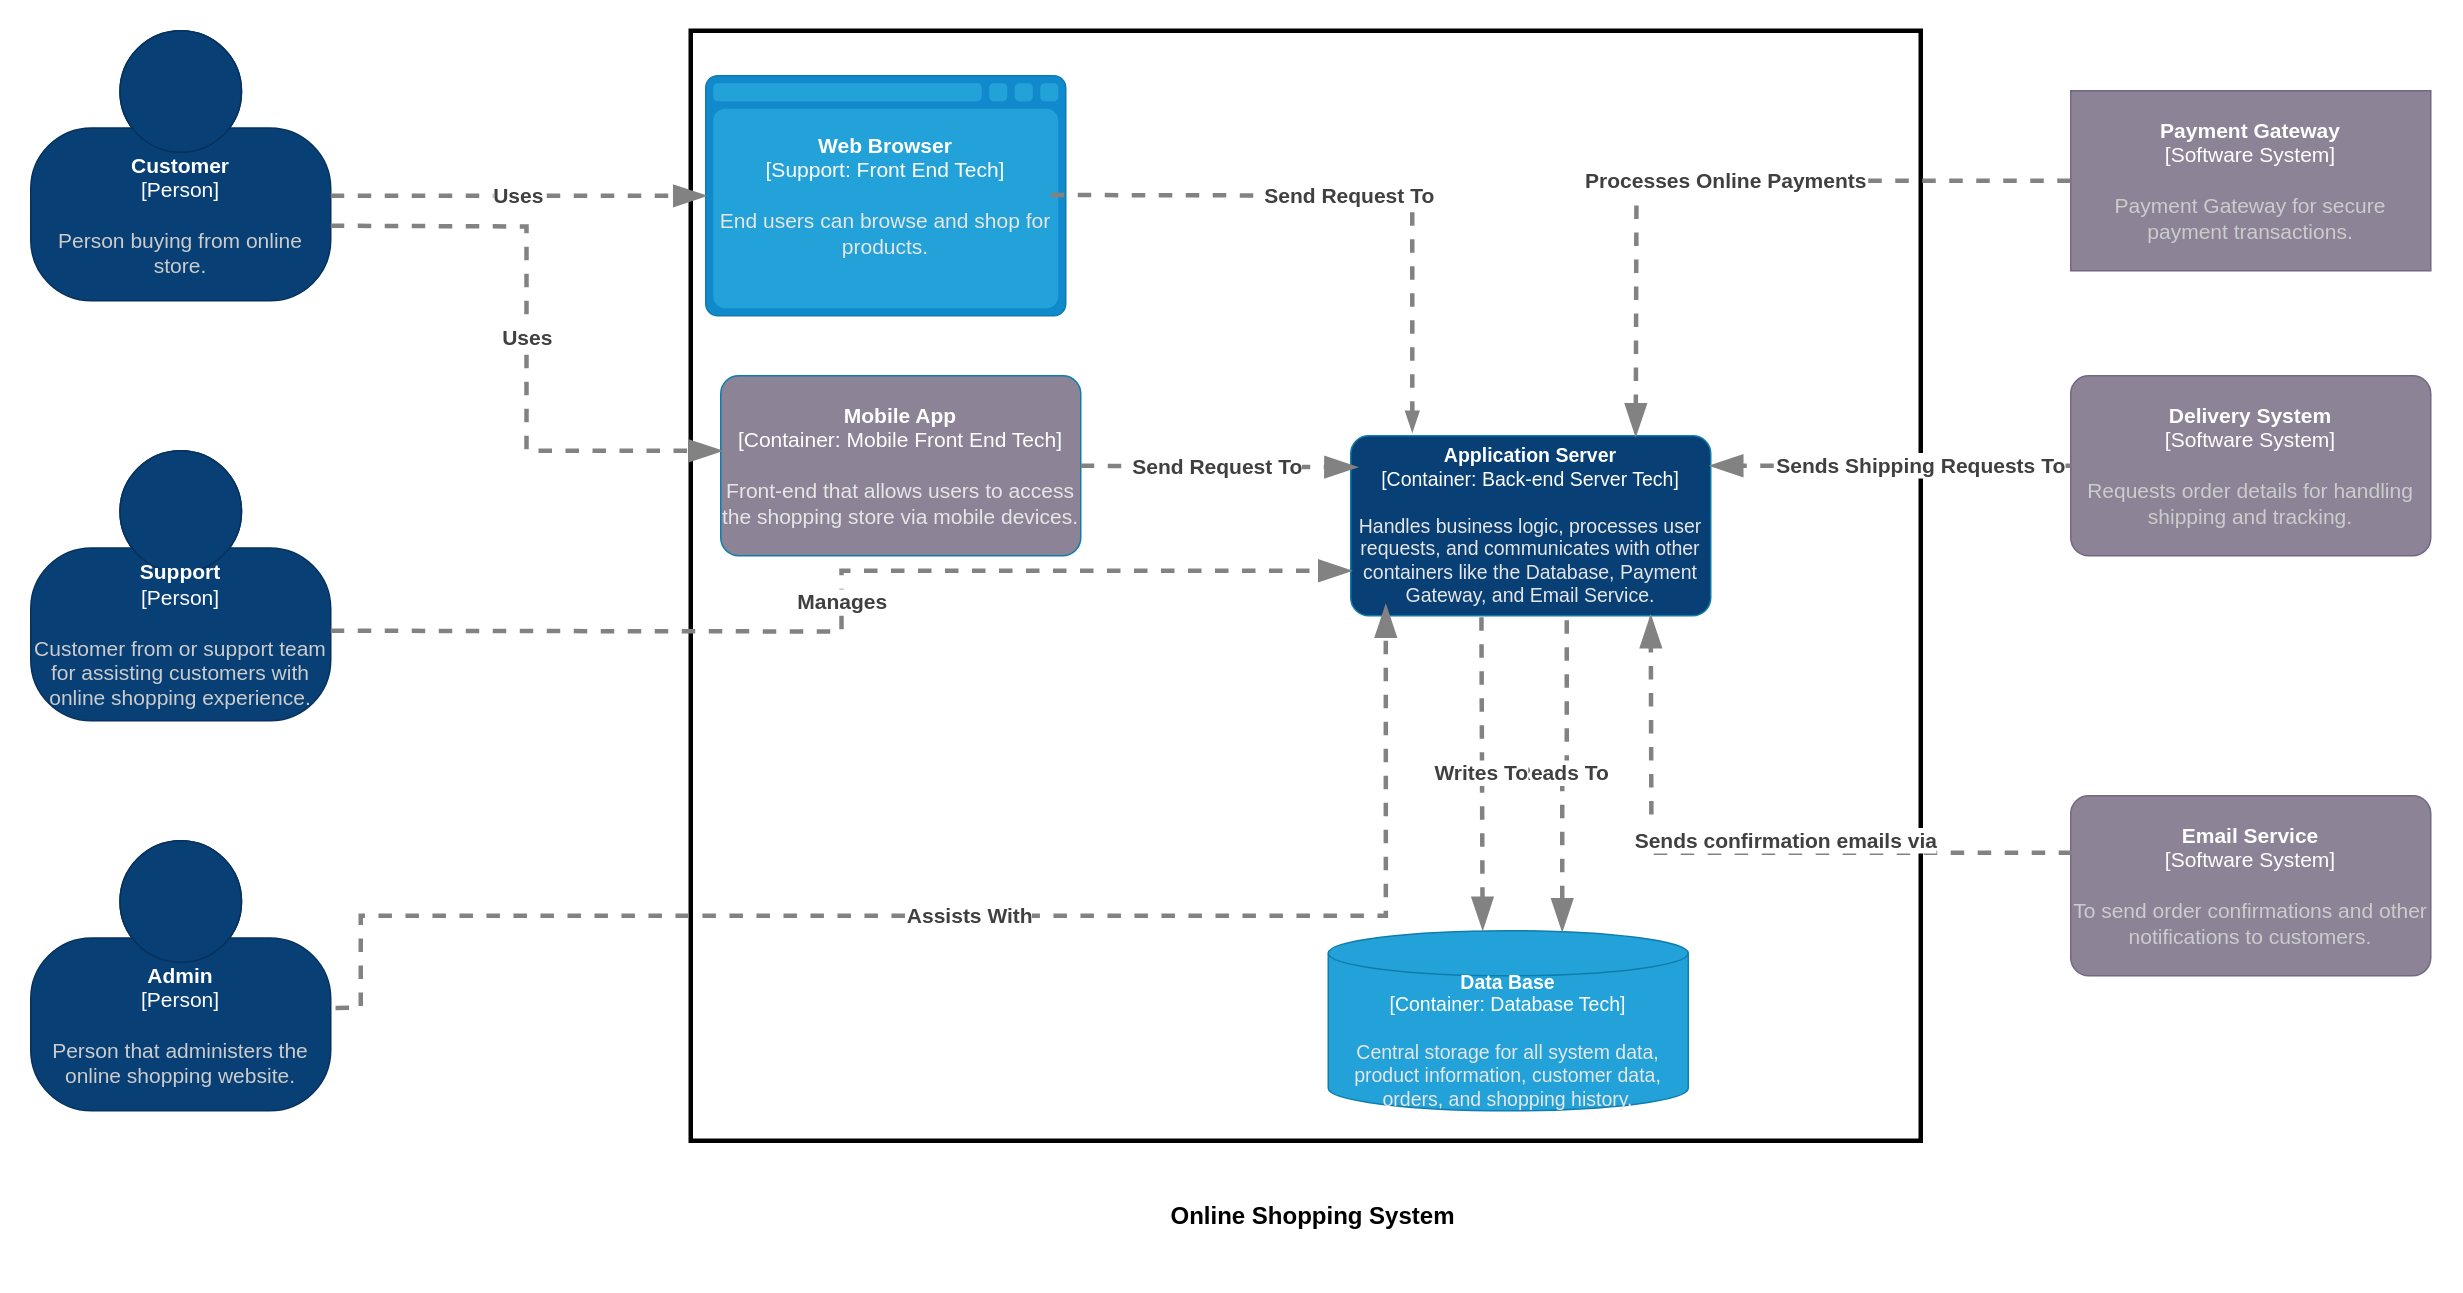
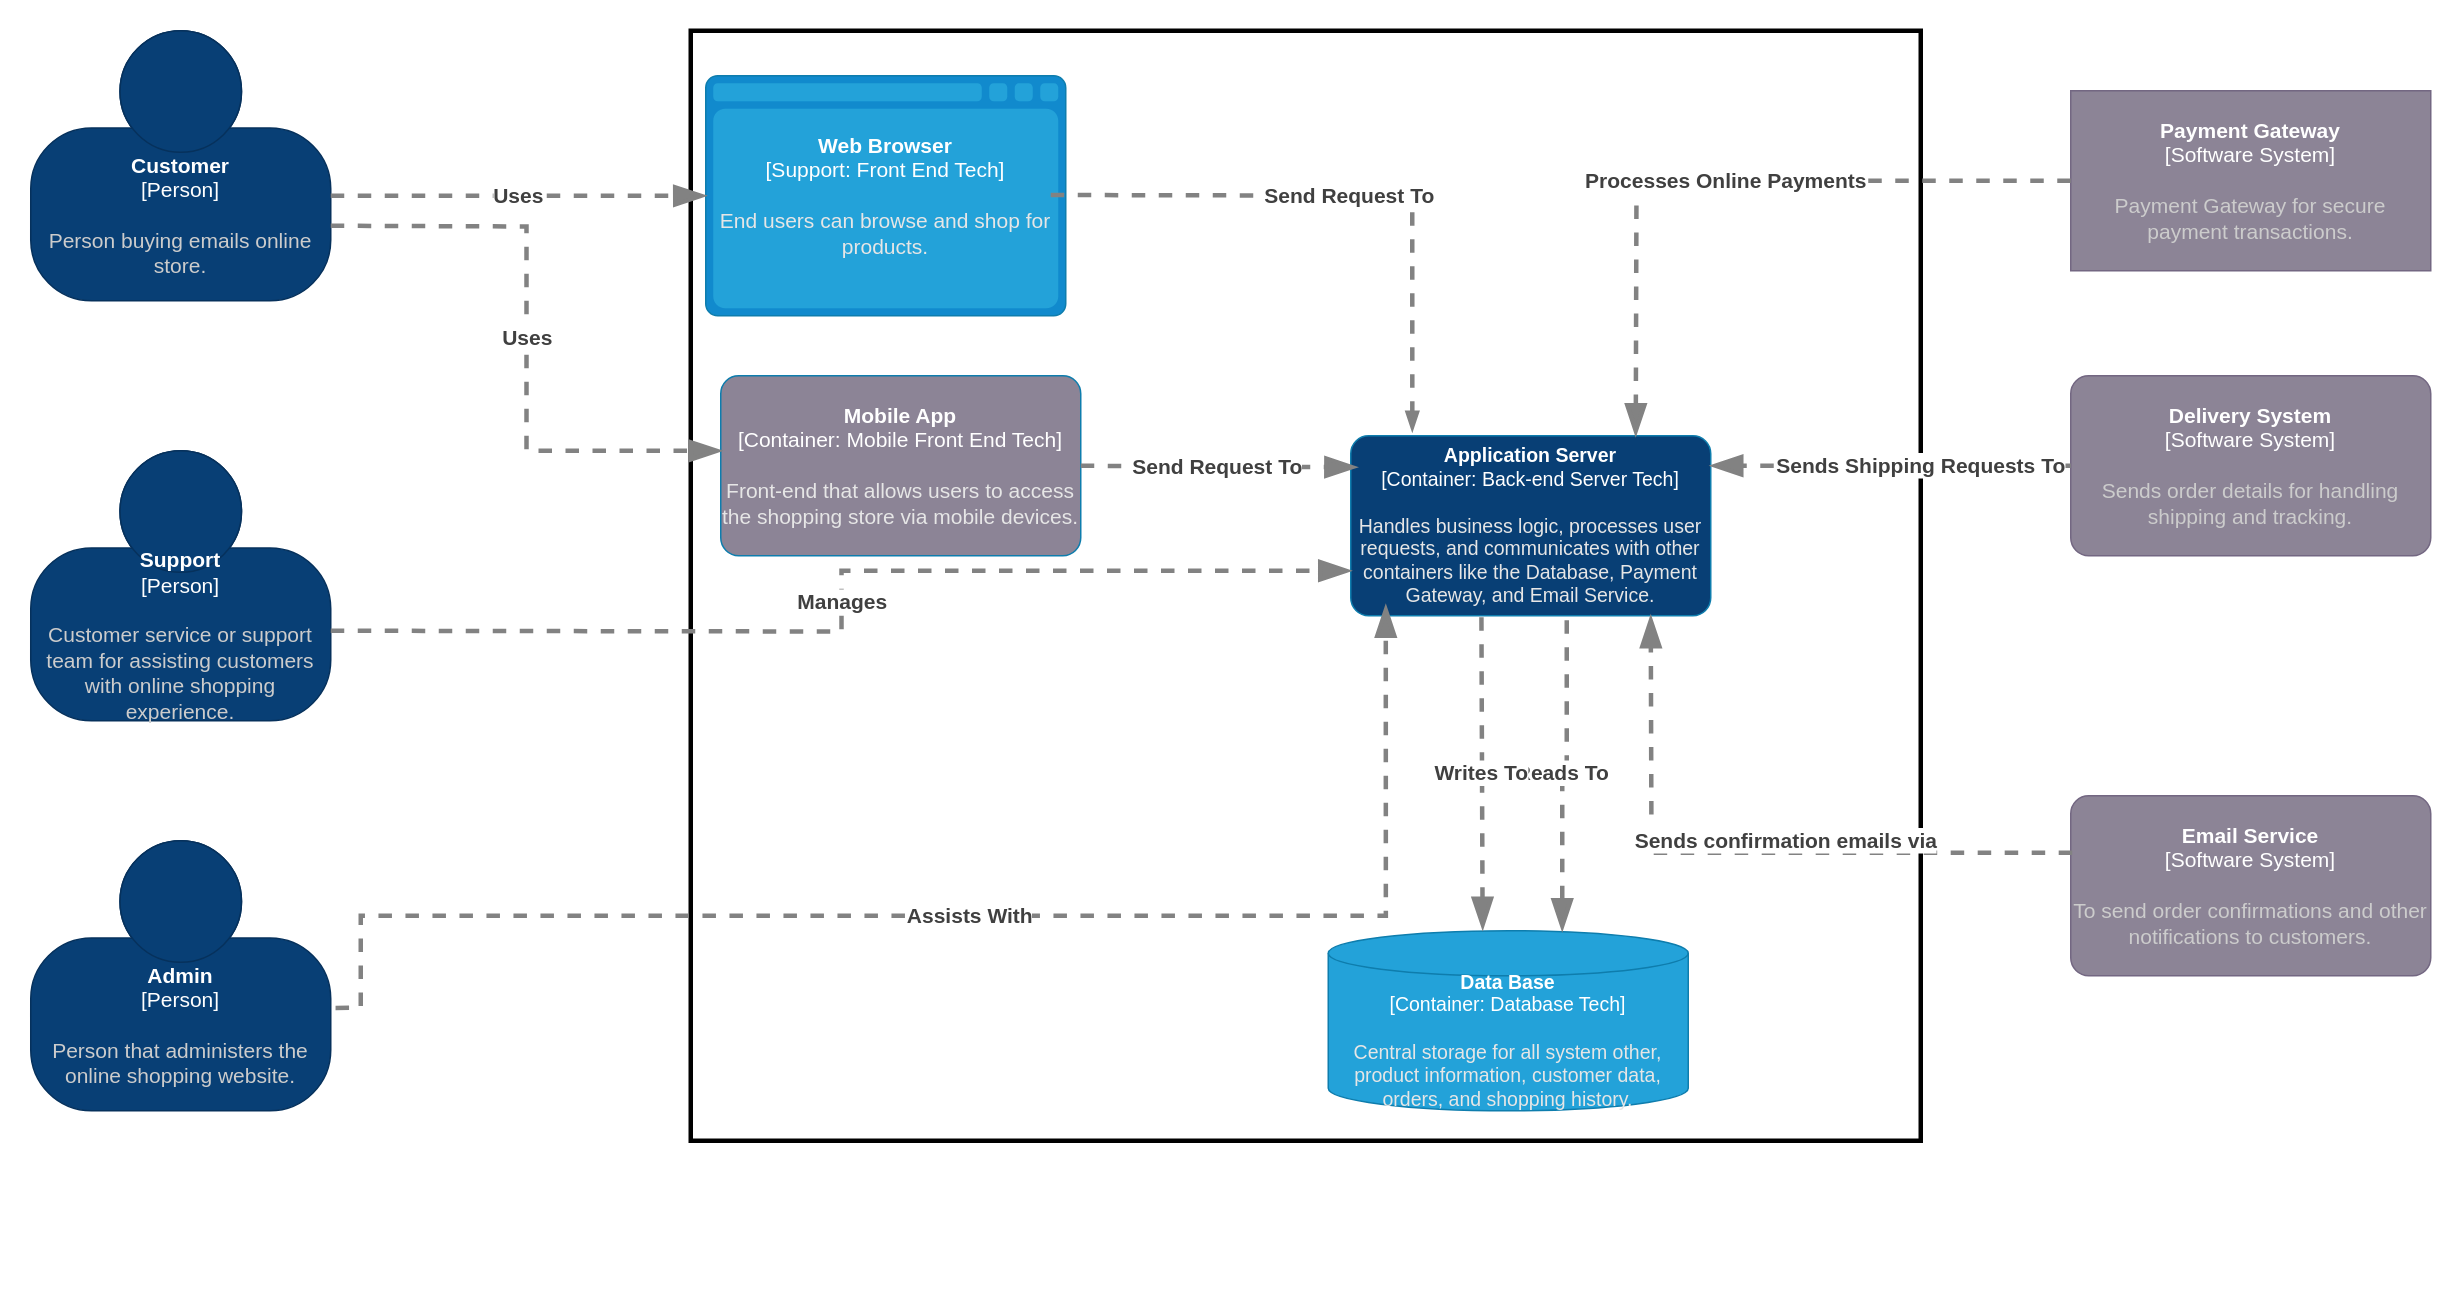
node "Customer [Person] Person buying from online store.": label "Customer [Person] Person buying from online store." -> "Customer [Person] Person buying emails online store."
node "Delivery System [Software System] Requests order details for handling shipping and tracking.": label "Delivery System [Software System] Requests order details for handling shipping and tracking." -> "Delivery System [Software System] Sends order details for handling shipping and tracking."
node "Support [Person] Customer from or support team for assisting customers with online shopping experience.": label "Support [Person] Customer from or support team for assisting customers with online shopping experience." -> "Support [Person] Customer service or support team for assisting customers with online shopping experience."
node "Data Base [Container: Database Tech] Central storage for all system data, product information, customer data, orders, and shopping history.": label "Data Base [Container: Database Tech] Central storage for all system data, product information, customer data, orders, and shopping history." -> "Data Base [Container: Database Tech] Central storage for all system other, product information, customer data, orders, and shopping history."
node "Online Shopping System": removed
